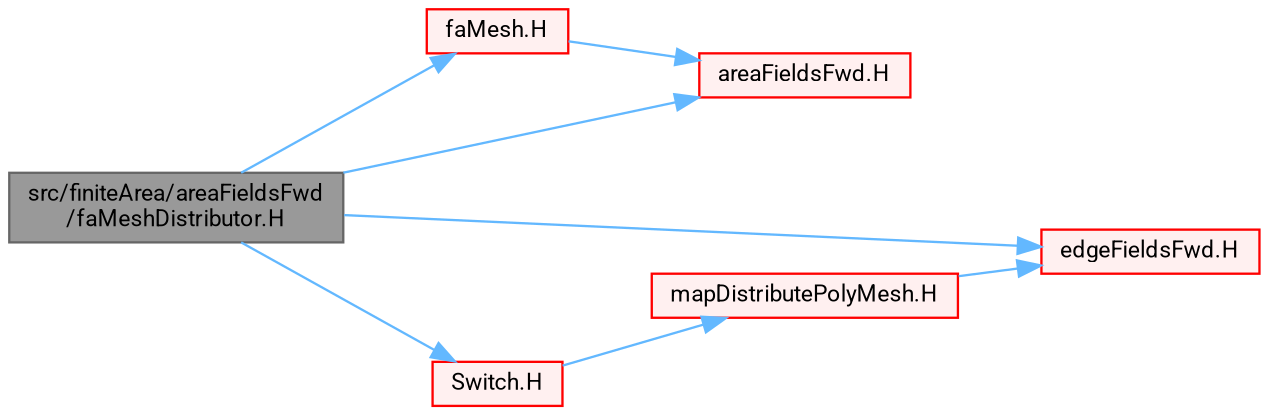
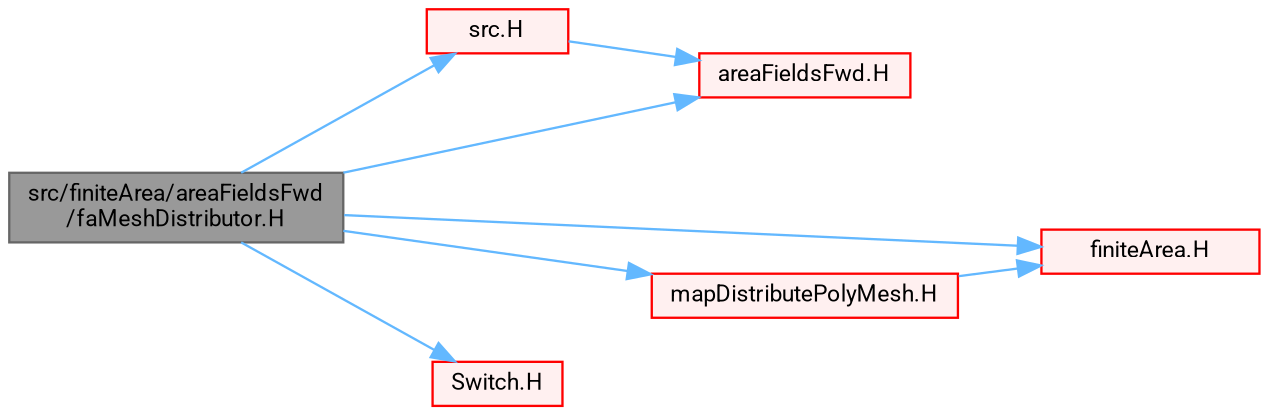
node "faMesh.H": label "faMesh.H" -> "src.H"
node "edgeFieldsFwd.H": label "edgeFieldsFwd.H" -> "finiteArea.H"
edge "Switch.H" -> "mapDistributePolyMesh.H": now "src/finiteArea/areaFieldsFwd /faMeshDistributor.H" -> "mapDistributePolyMesh.H"
